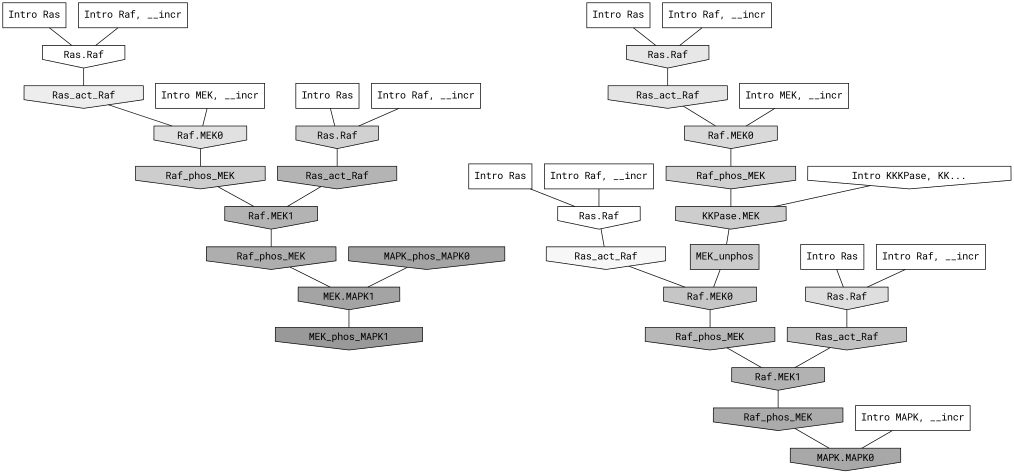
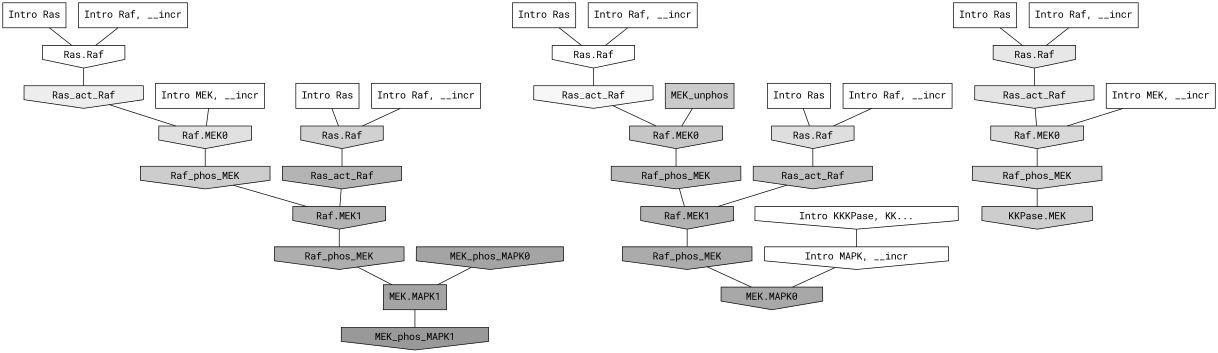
edge "Intro KKKPase, KK..." -- "KKPase.MEK": now "Intro KKKPase, KK..." -- "Intro MAPK, __incr"
edge "KKPase.MEK" -- "MEK_unphos": removed
node "MAPK_phos_MAPK0": label "MAPK_phos_MAPK0" -> "MEK_phos_MAPK0"
node "MEK.MAPK1": shape invhouse -> box
node "Intro MAPK, __incr": shape box -> invhouse
node "MAPK.MAPK0": label "MAPK.MAPK0" -> "MEK.MAPK0"
